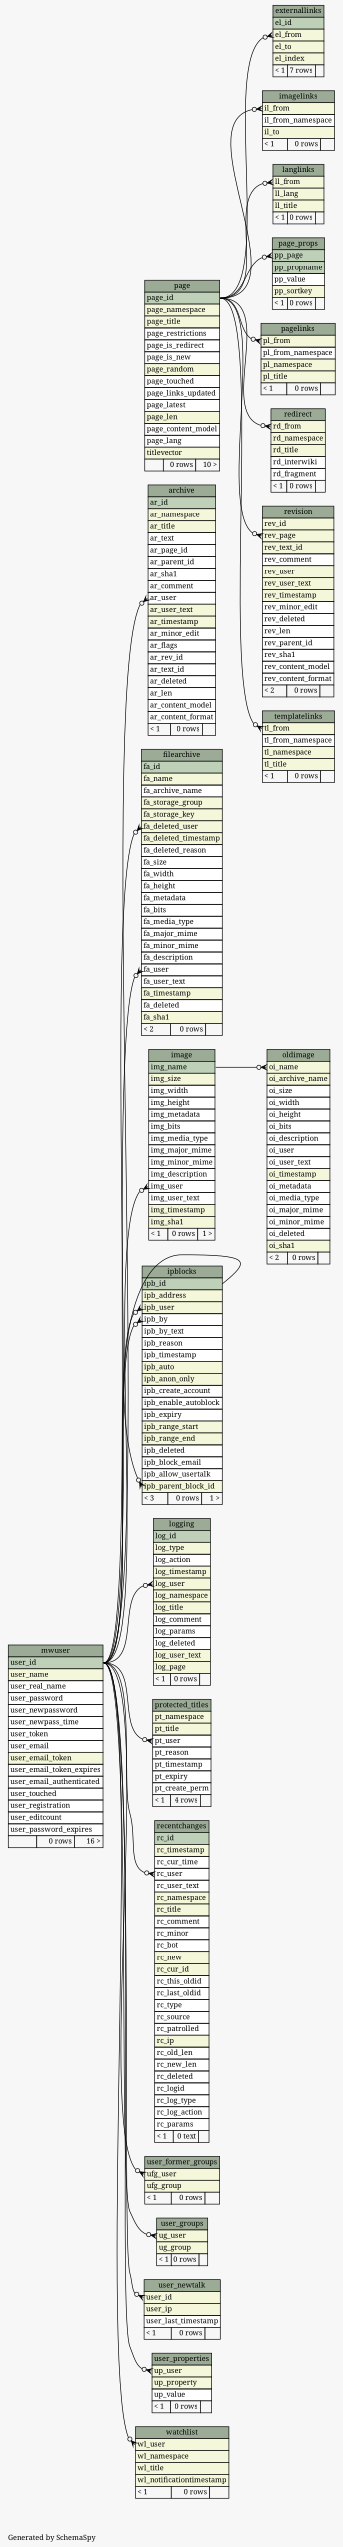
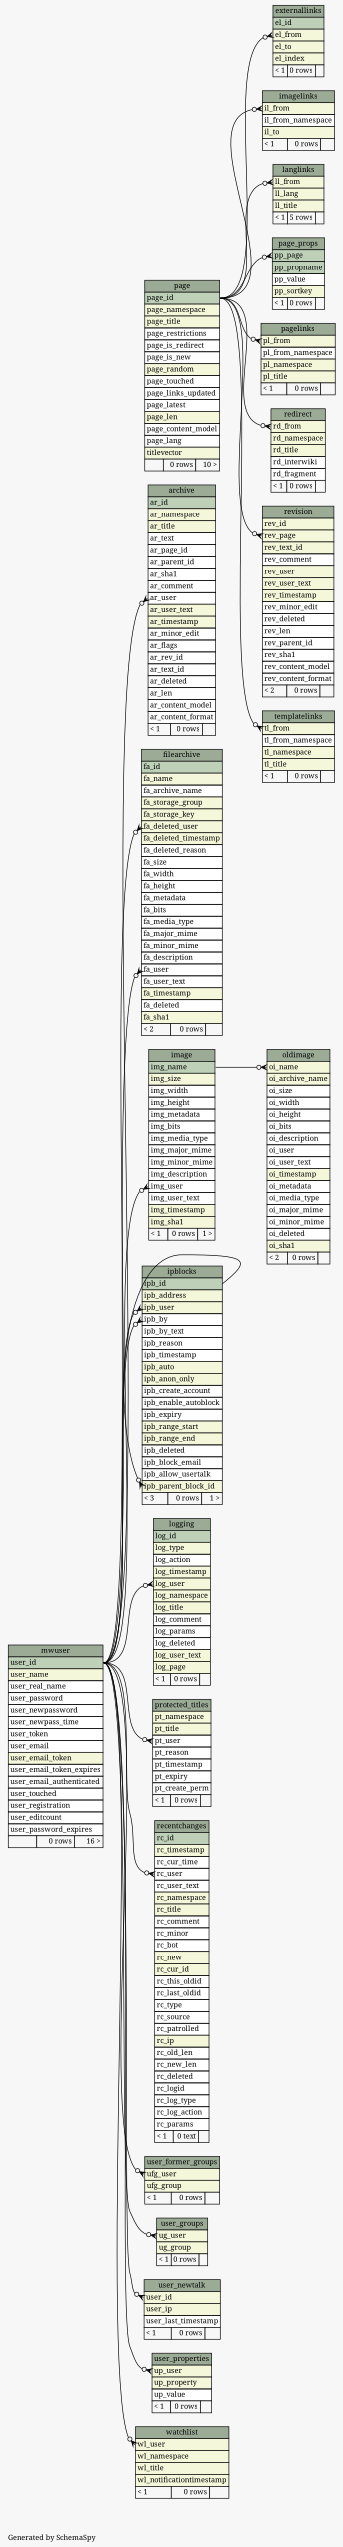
node "externallinks": text "7 rows" -> "0 rows"
node "langlinks": text "0 rows" -> "5 rows"
node "protected_titles": text "4 rows" -> "0 rows"
